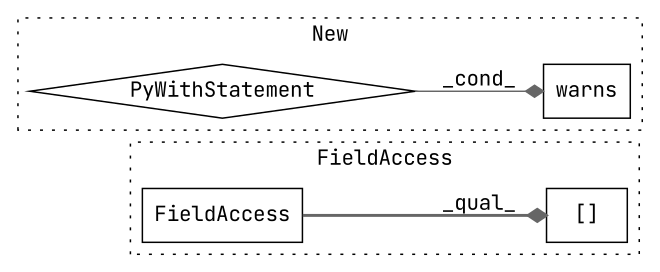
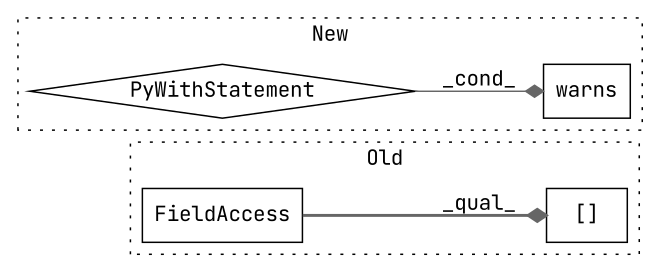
cluster "FieldAccess": label "FieldAccess" -> "Old"
